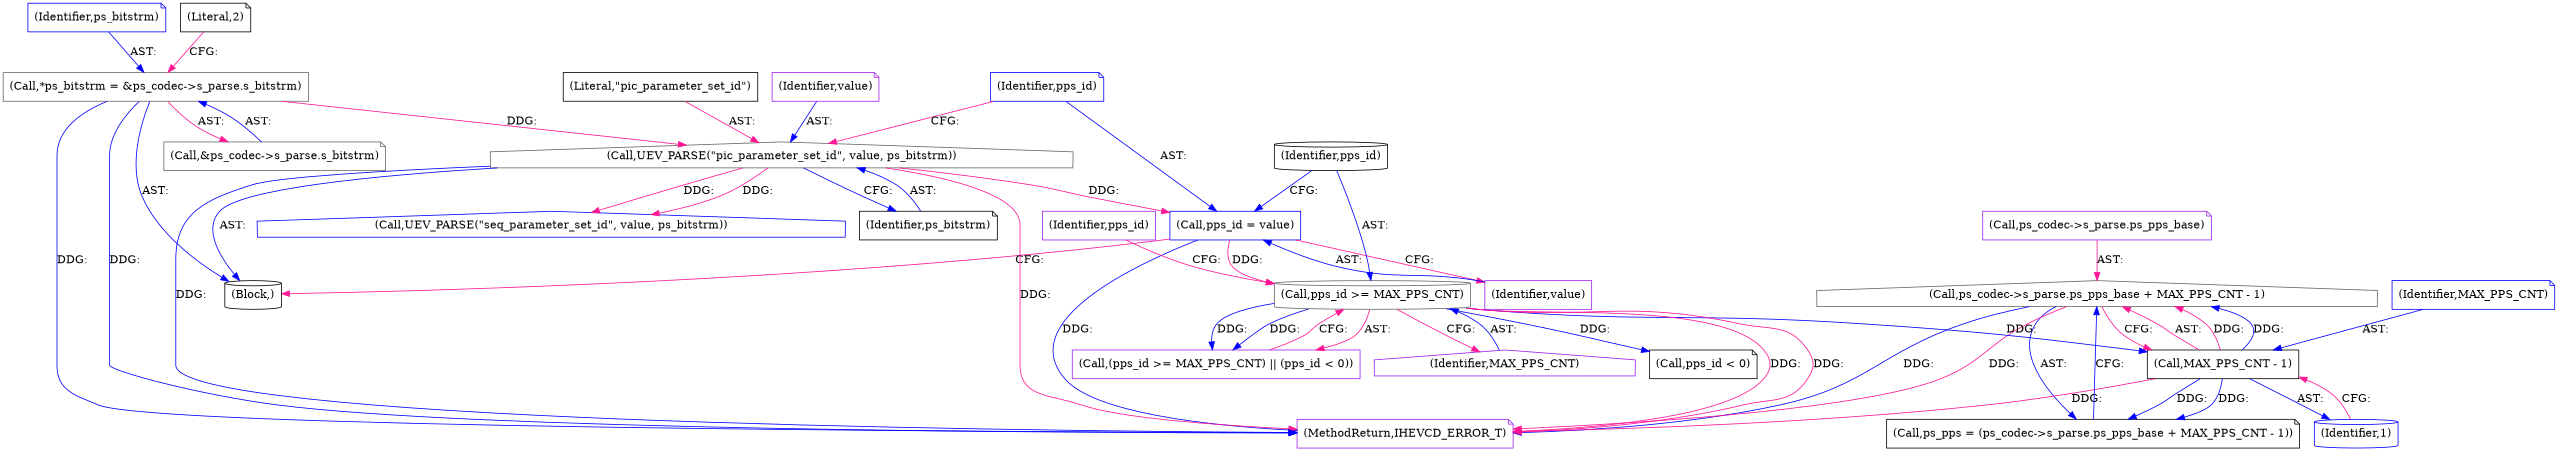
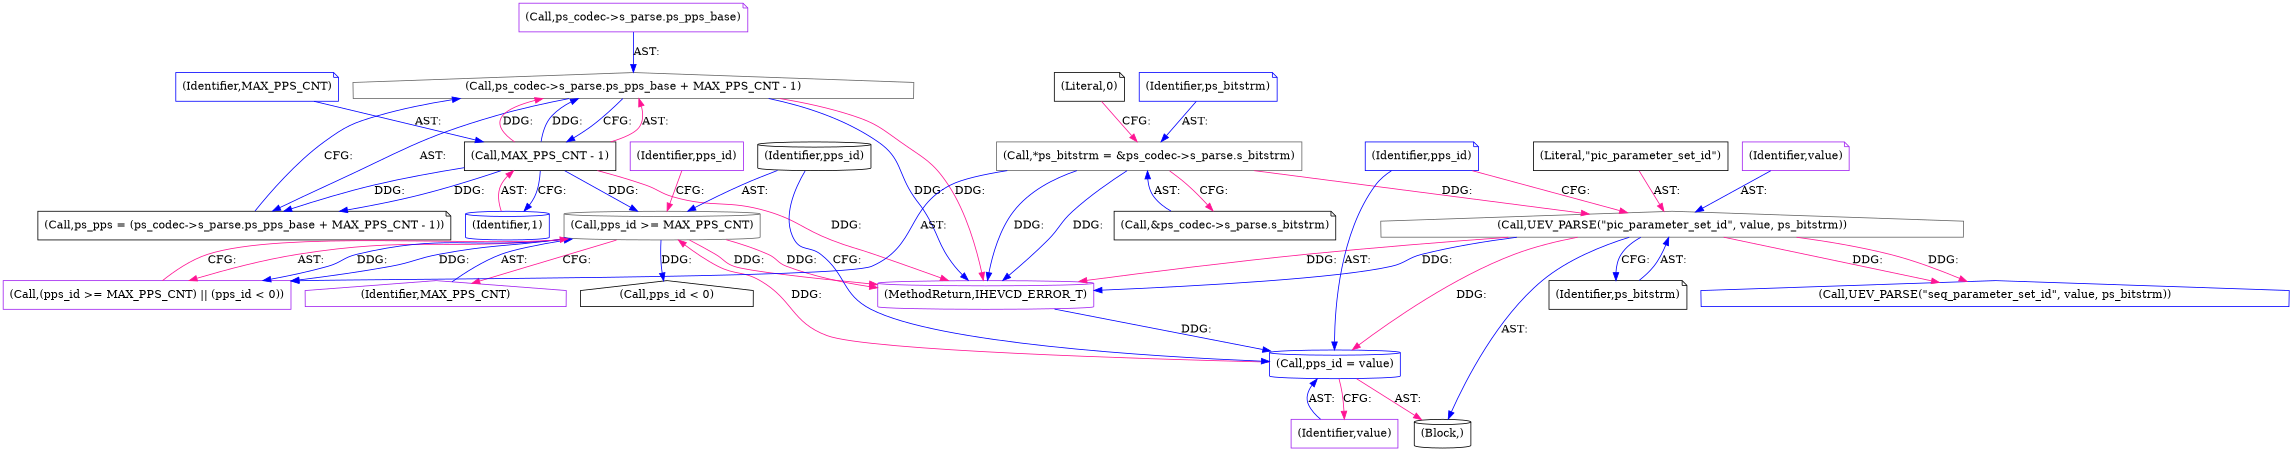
node "(Literal,2)": label "(Literal,2)" -> "(Literal,0)"
edge "(Call,*ps_bitstrm = &ps_codec->s_parse.s_bitstrm)" -> "(Call,&ps_codec->s_parse.s_bitstrm)": label "AST: " -> "CFG: "
node "(Call,&ps_codec->s_parse.s_bitstrm)": color gray40 -> black
edge "(Call,*ps_bitstrm = &ps_codec->s_parse.s_bitstrm)" -> "(Block,)": now "(Call,*ps_bitstrm = &ps_codec->s_parse.s_bitstrm)" -> "(Call,(pps_id >= MAX_PPS_CNT) || (pps_id < 0))"
node "(Call,pps_id = value)": shape box -> cylinder
edge "(Call,ps_codec->s_parse.ps_pps_base)" -> "(Call,ps_codec->s_parse.ps_pps_base + MAX_PPS_CNT - 1)": color deeppink -> blue
edge "(Call,pps_id = value)" -> "(Block,)": label "CFG: " -> "AST: "
edge "(Call,pps_id >= MAX_PPS_CNT)" -> "(Call,MAX_PPS_CNT - 1)": reversed
edge "(Call,ps_codec->s_parse.ps_pps_base + MAX_PPS_CNT - 1)" -> "(Call,MAX_PPS_CNT - 1)": color deeppink -> blue
node "(Call,pps_id < 0)": shape note -> house
edge "(Call,pps_id = value)" -> "(MethodReturn,IHEVCD_ERROR_T)": reversed
edge "(Call,MAX_PPS_CNT - 1)" -> "(Identifier,1)": label "AST: " -> "CFG: "
edge "(Identifier,1)" -> "(Call,MAX_PPS_CNT - 1)": label "CFG: " -> "AST: "
node "(MethodReturn,IHEVCD_ERROR_T)": shape note -> cylinder
